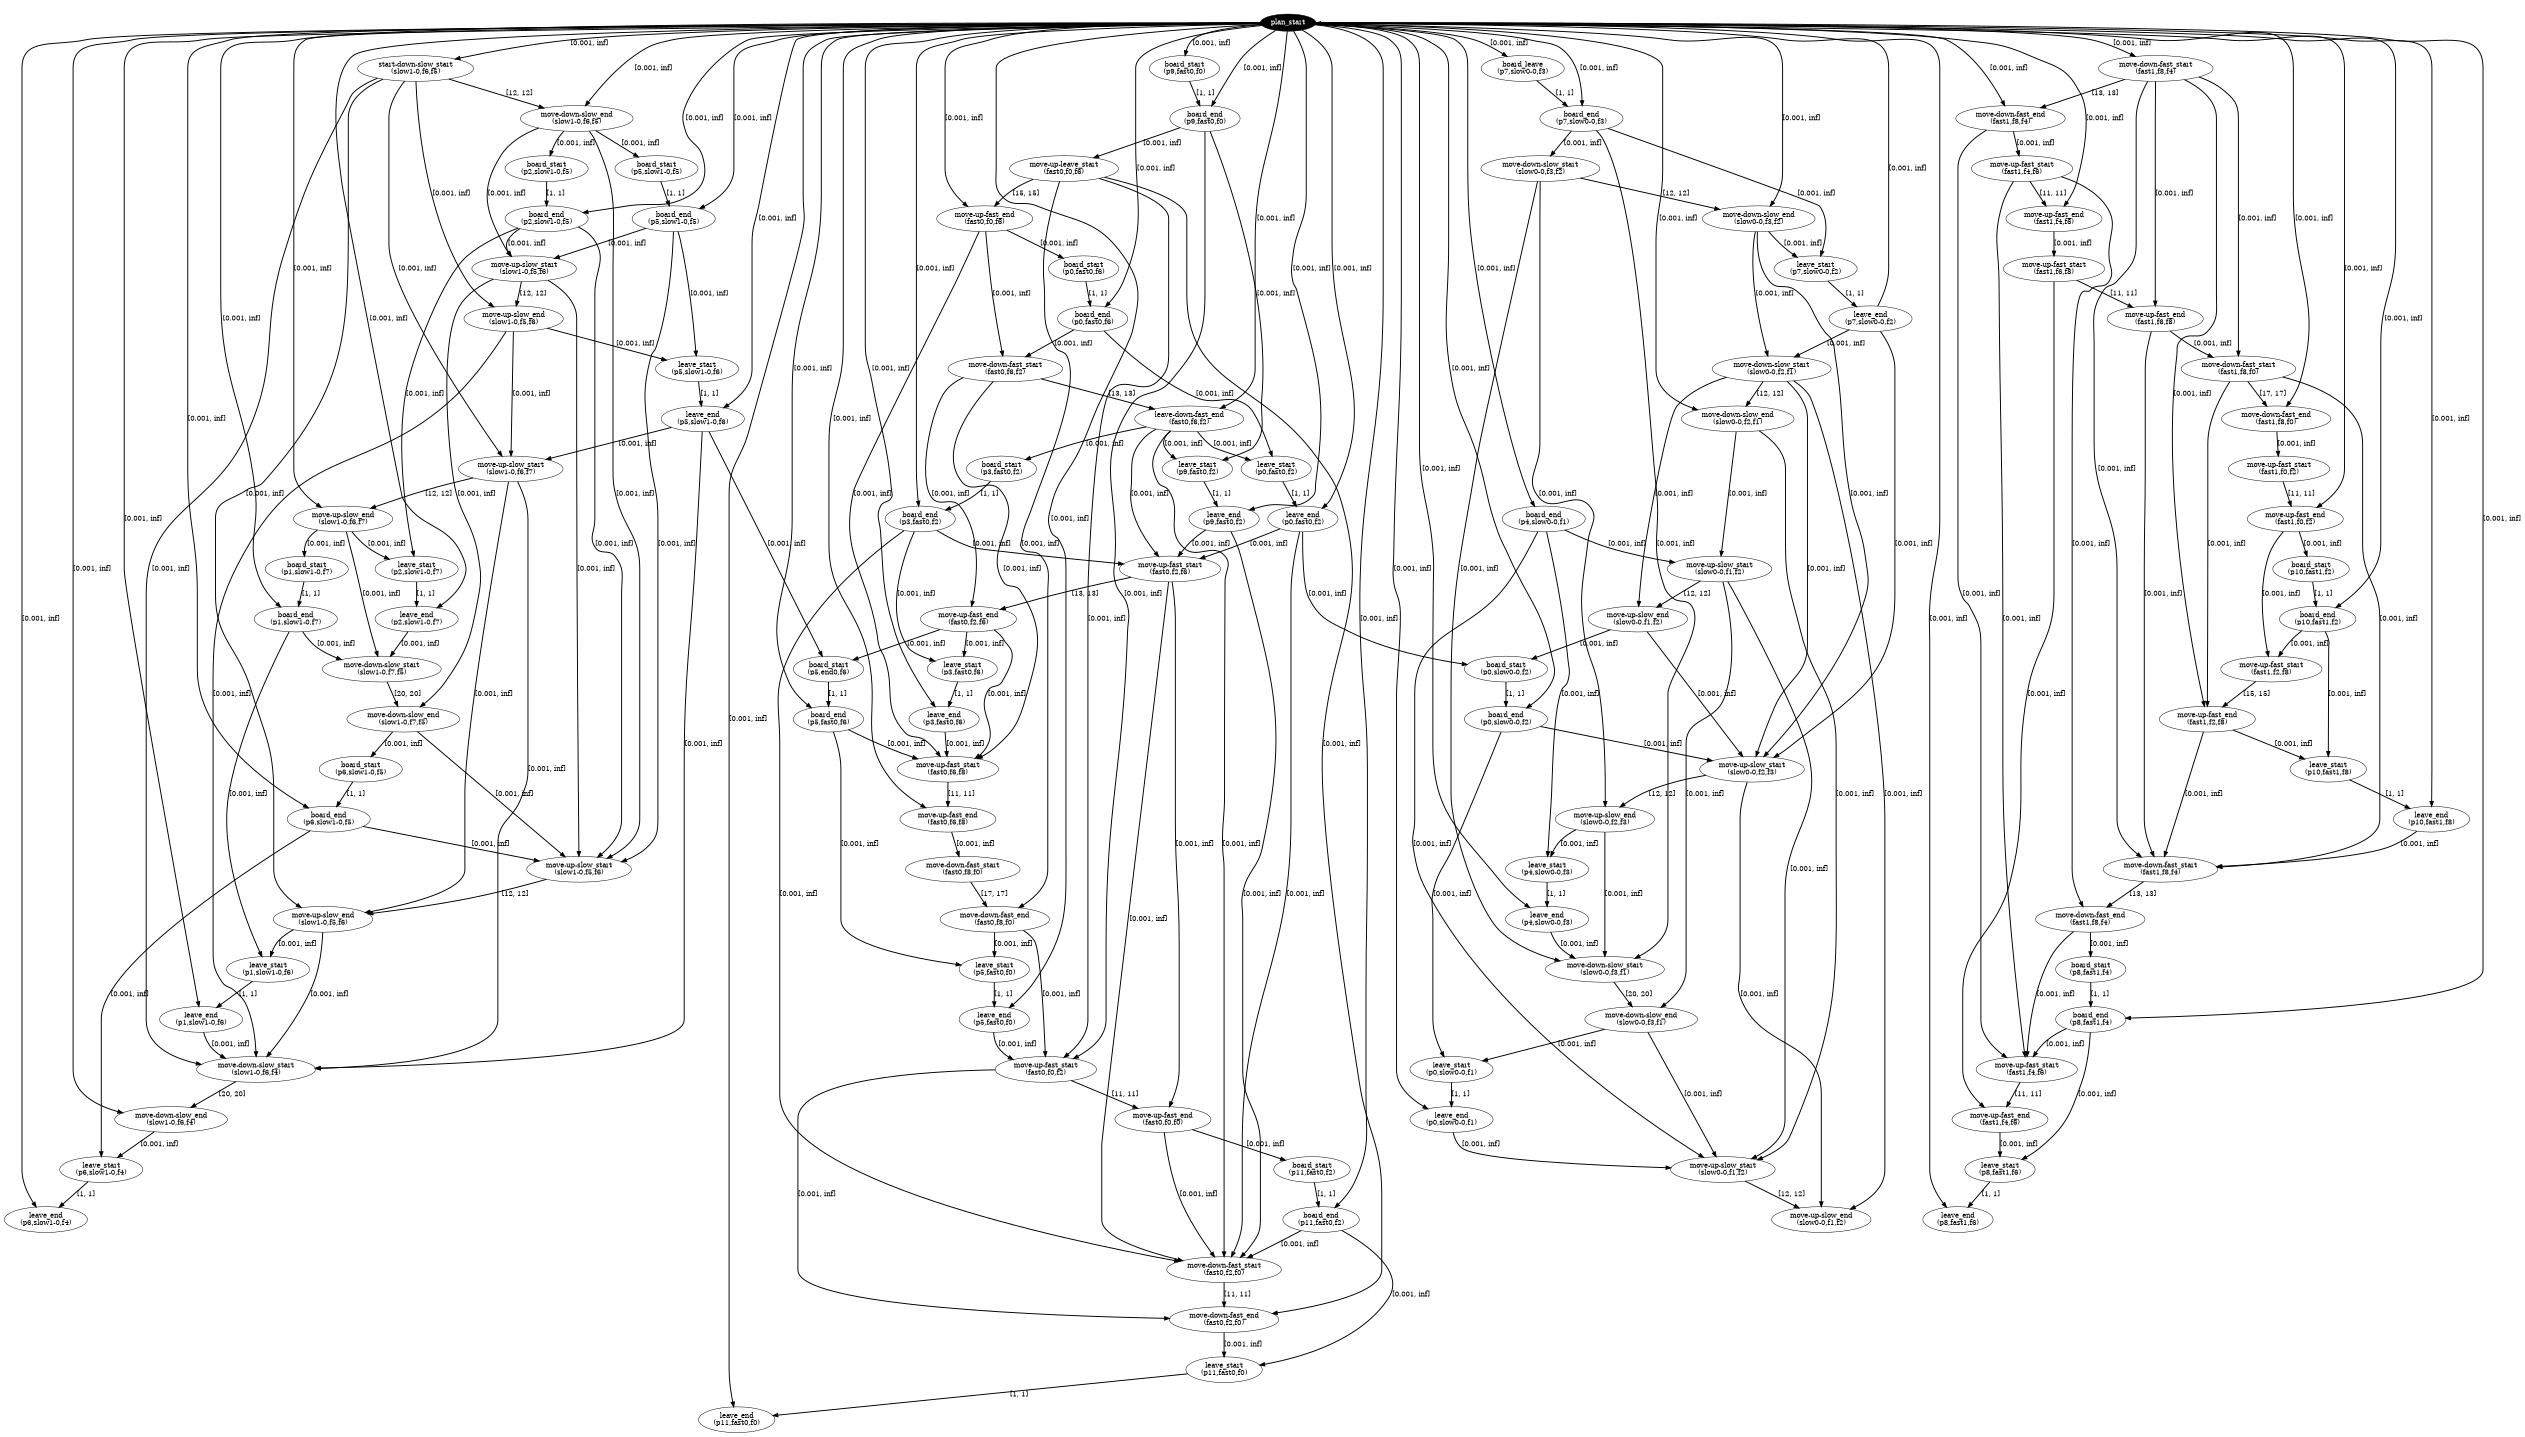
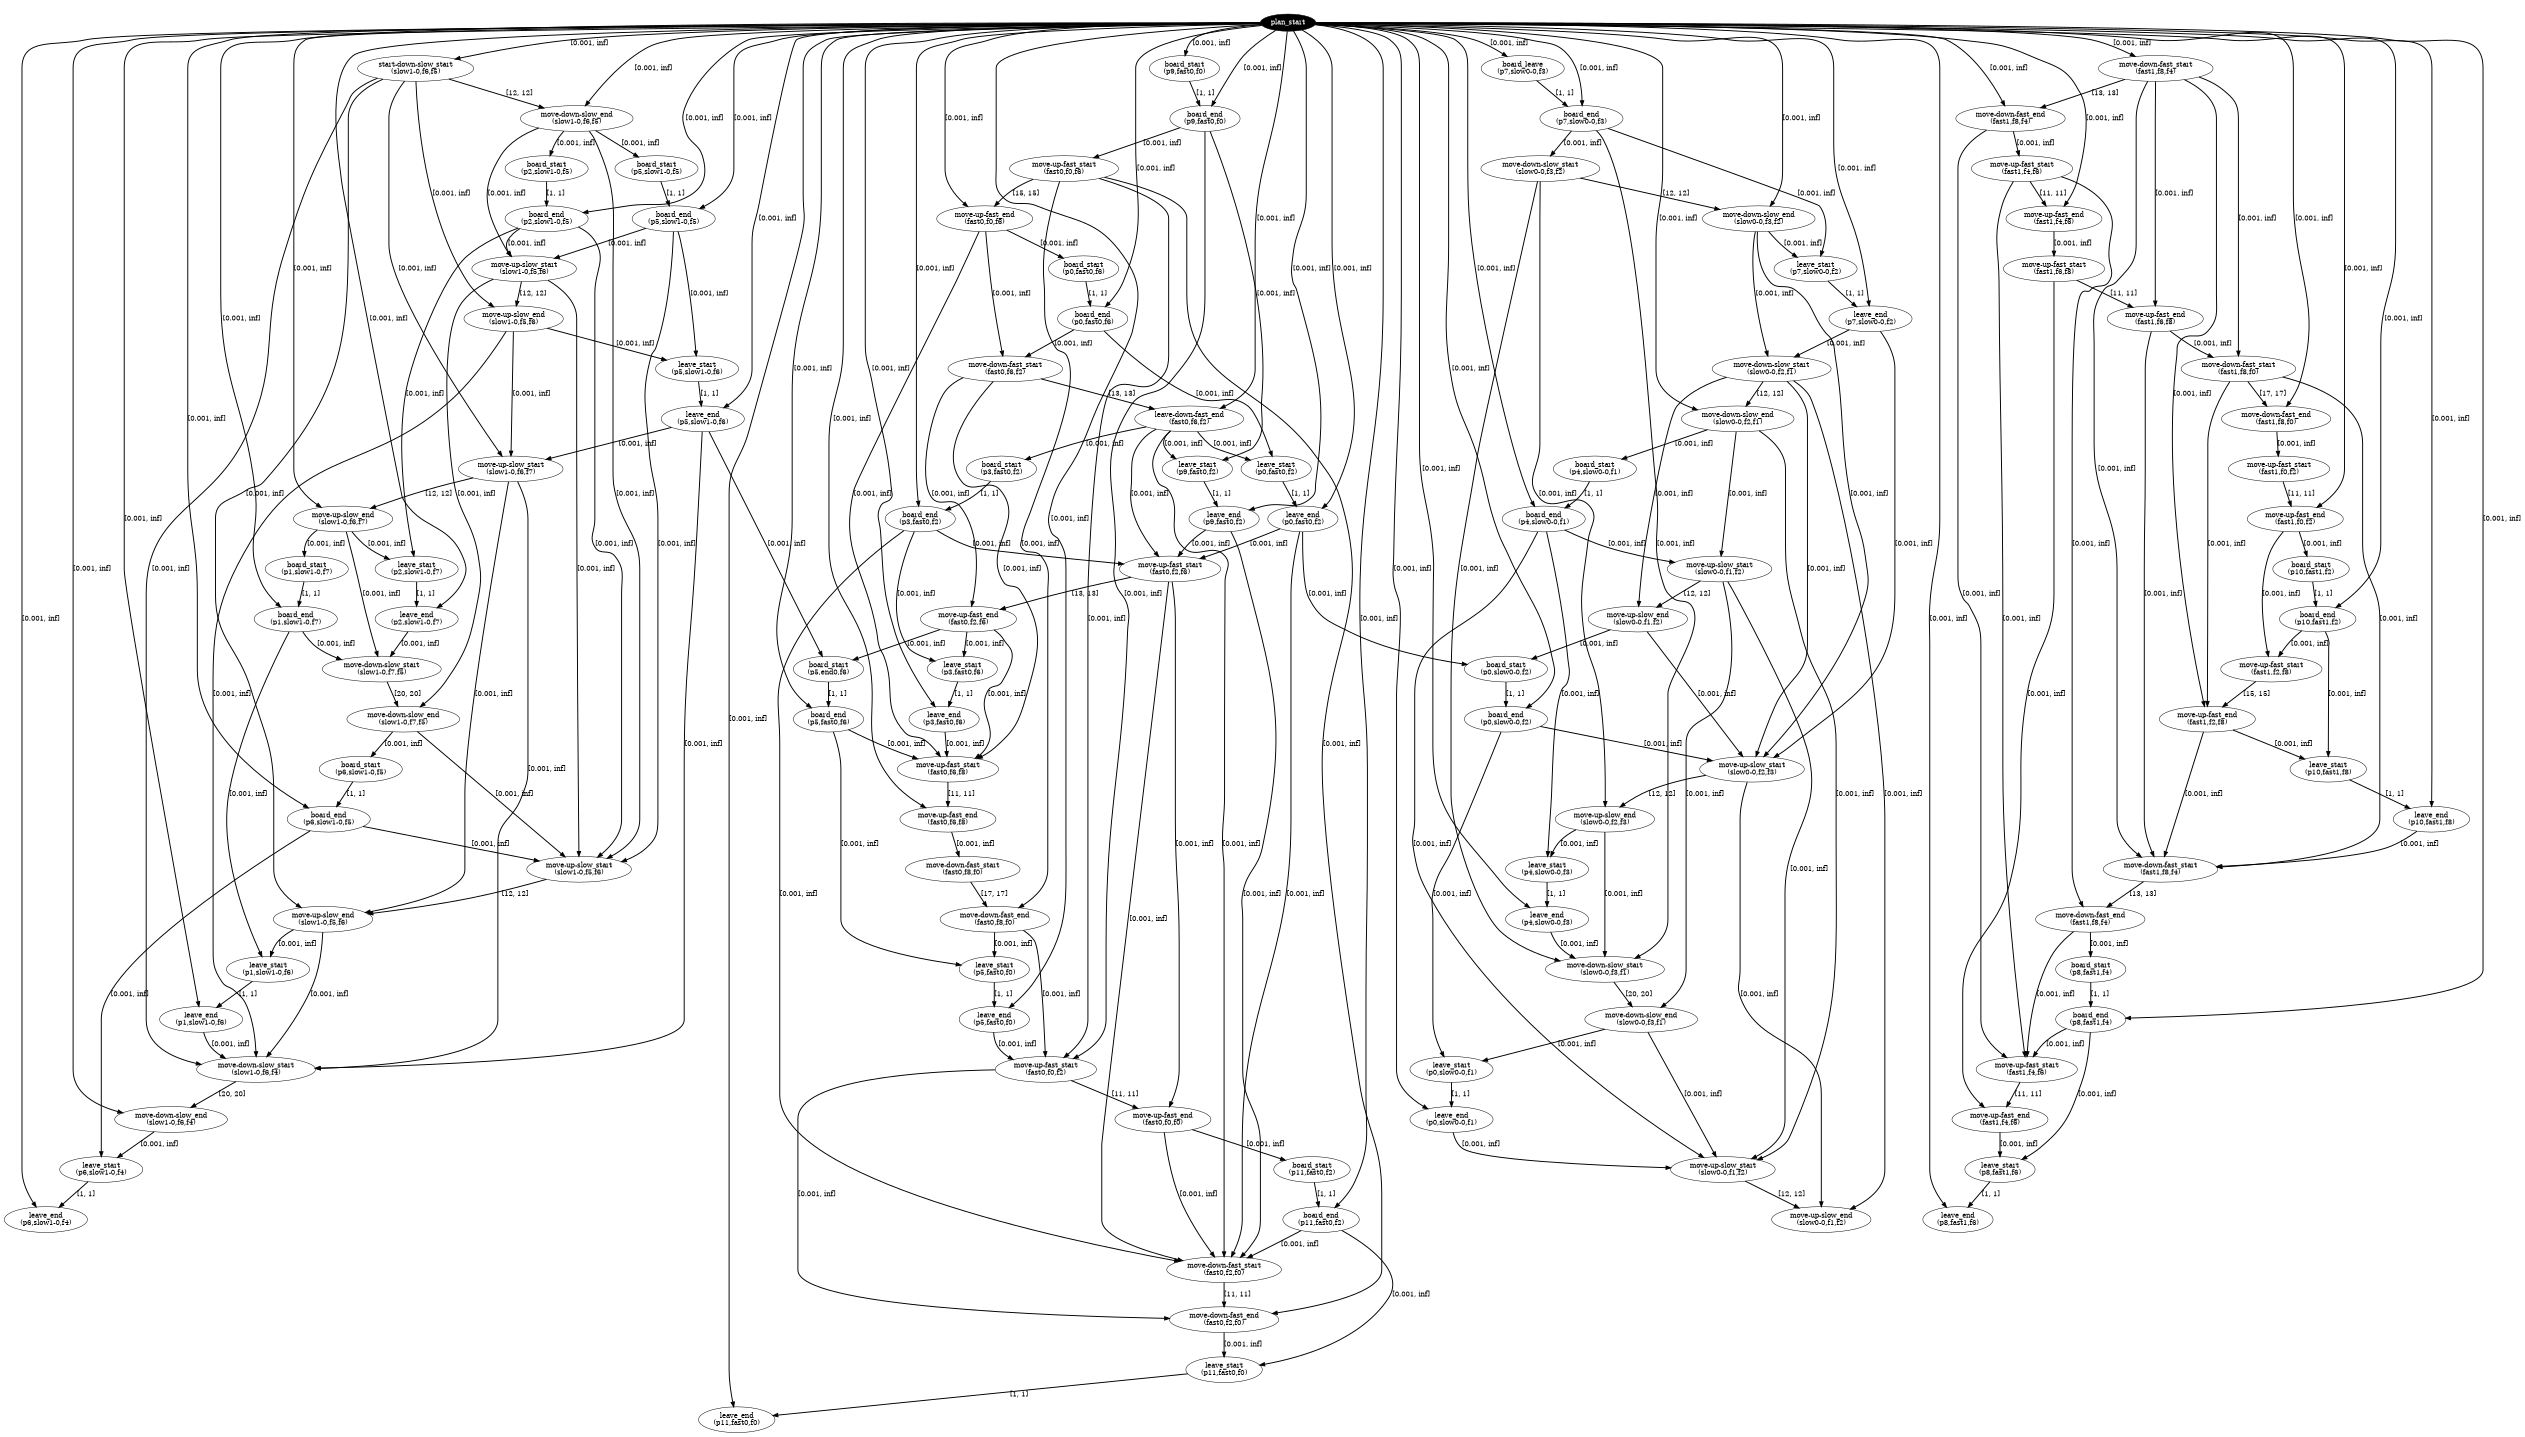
edge "leave_end (p7,slow0-0,f2)" -> "plan_start": reversed
node "move-up-leave_start (fast0,f0,f6)": label "move-up-leave_start (fast0,f0,f6)" -> "move-up-fast_start (fast0,f0,f6)"
node "board_start (p4,slow0-0,f1)": added
